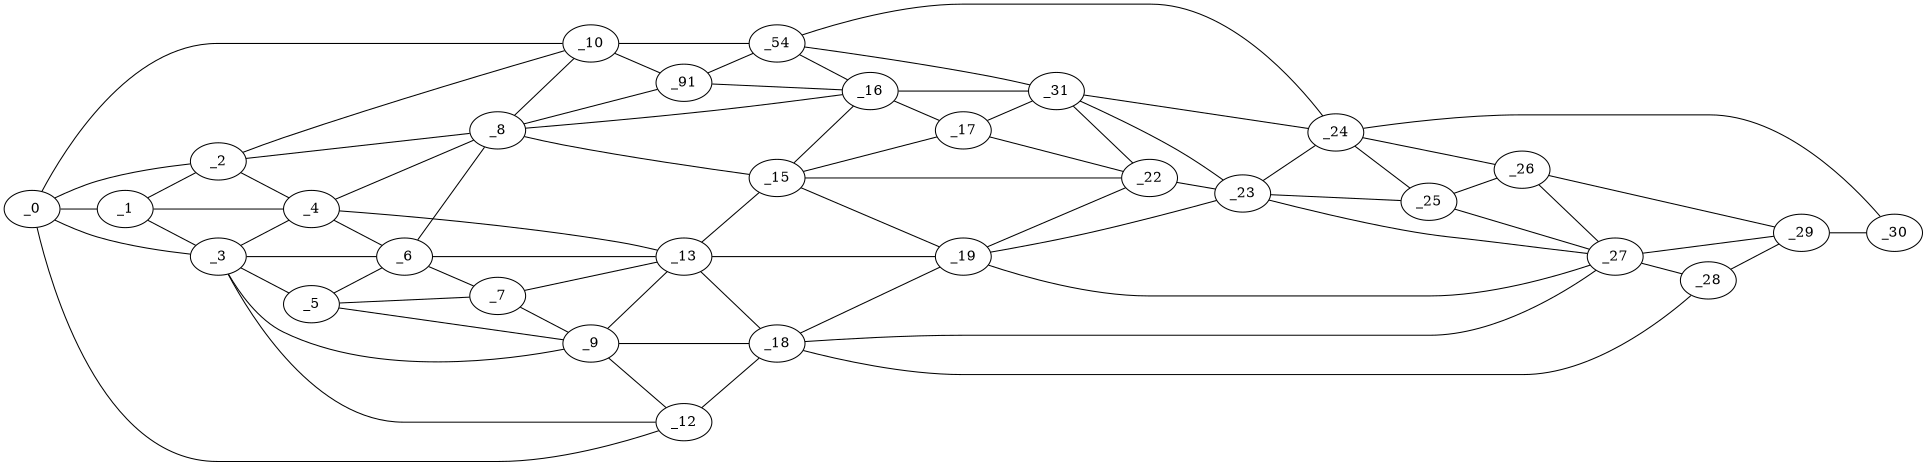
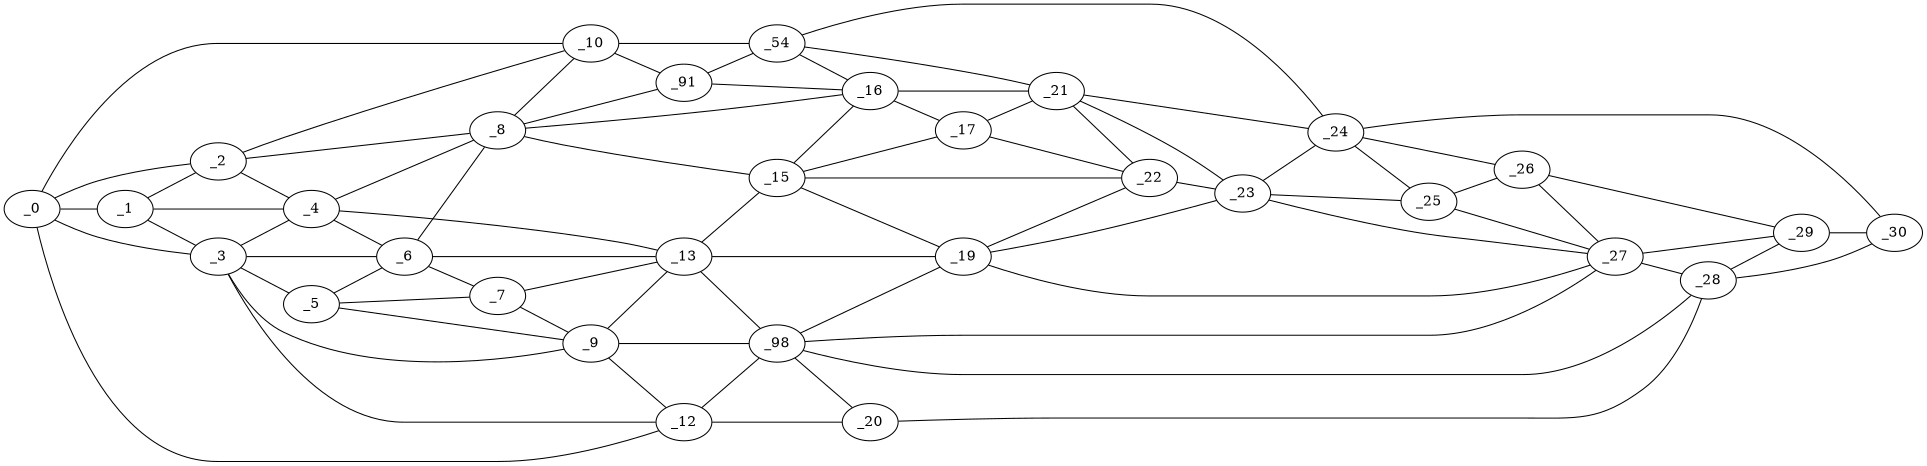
node "_31": label "_31" -> "_21"
edge "_30" -- "_28": added
node "_18": label "_18" -> "_98"
node "_20": added
